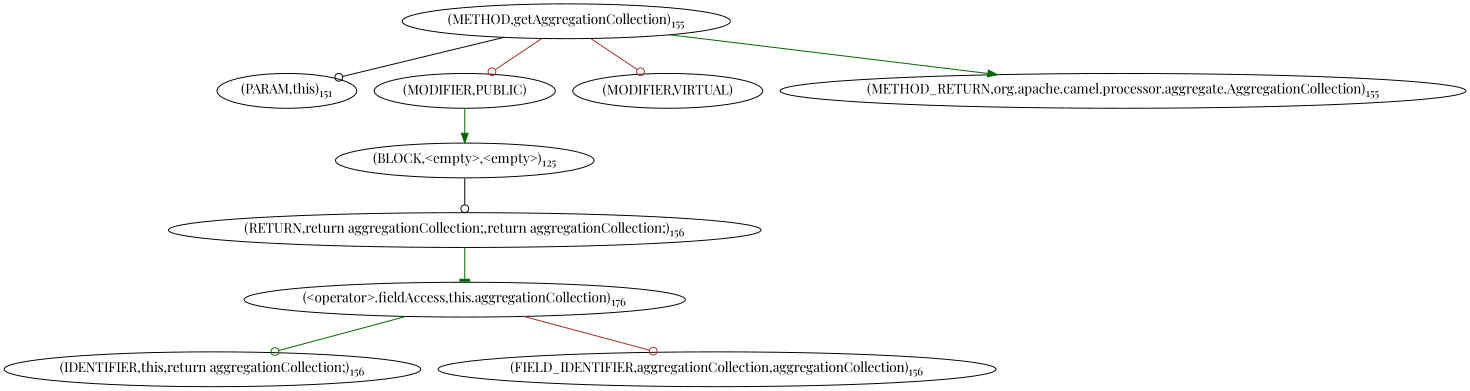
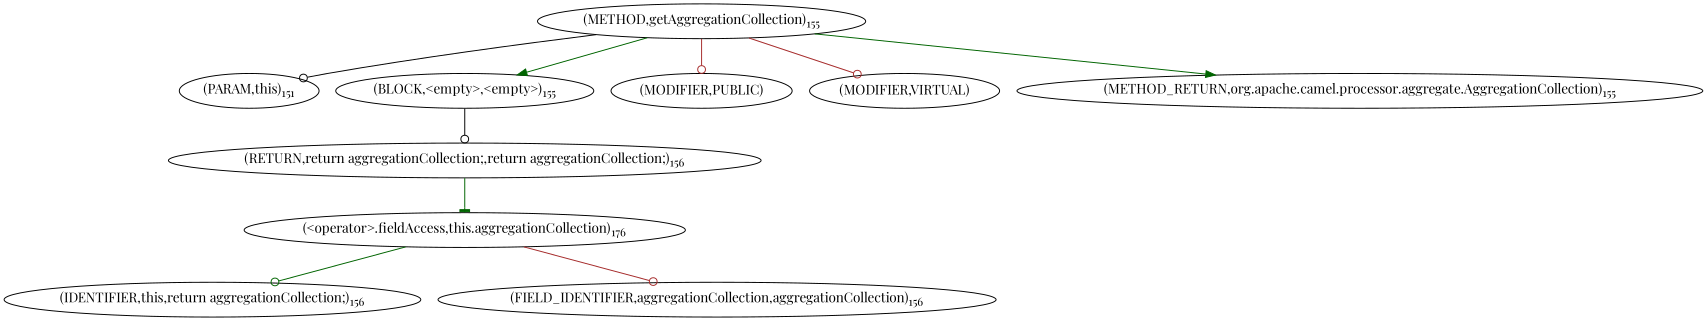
edge "(MODIFIER,PUBLIC)" -> "(BLOCK,<empty>,<empty>)": now "(METHOD,getAggregationCollection)" -> "(BLOCK,<empty>,<empty>)"
node "(BLOCK,<empty>,<empty>)": text "125" -> "155"
